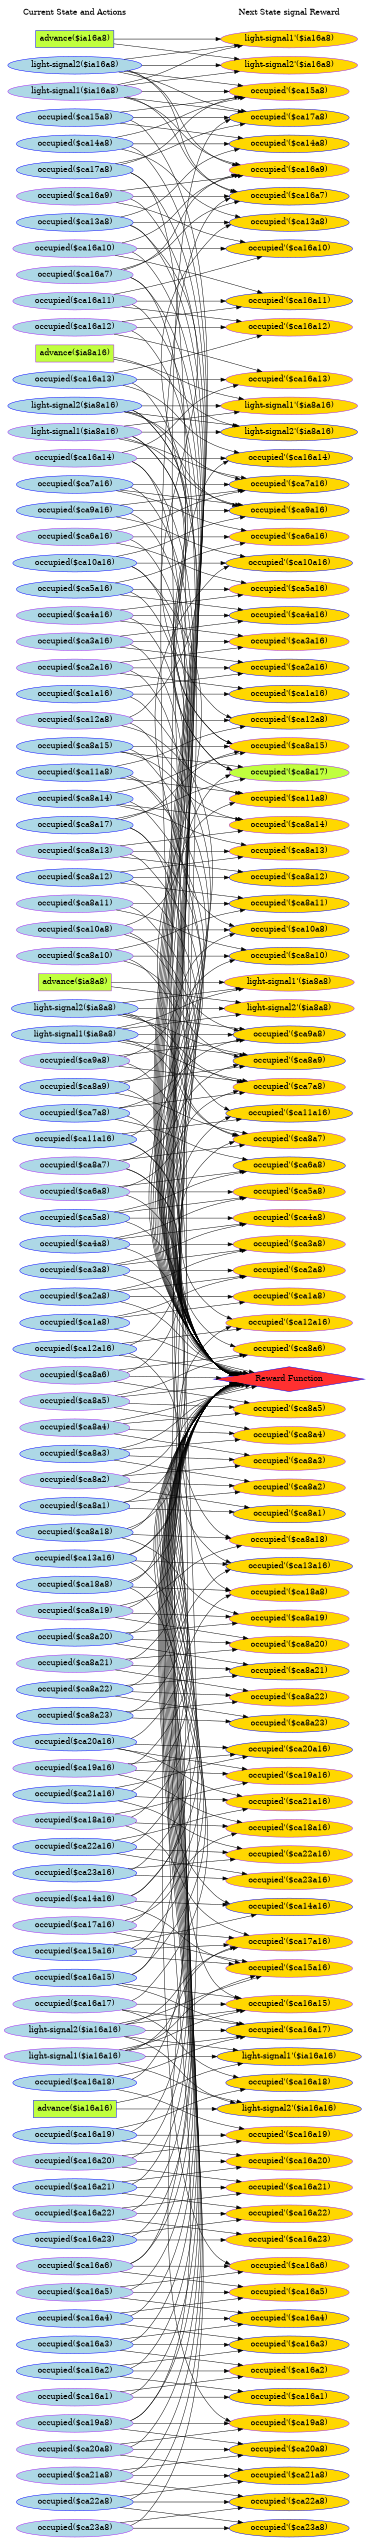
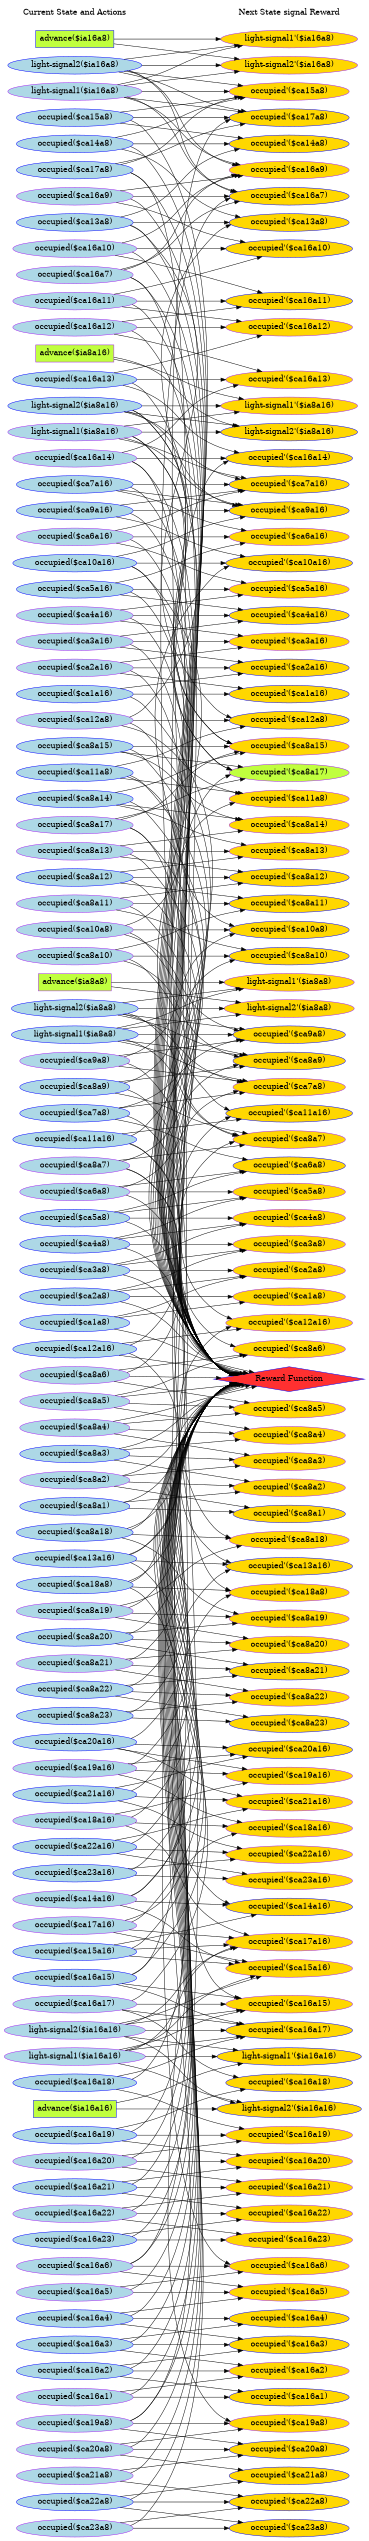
node "occupied($ca8a17)": color blue -> purple
edge "occupied($ca8a11)" -> "occupied'($ca8a12)": added
edge "occupied($ca16a5)" -> "occupied'($ca16a4)": removed
edge "occupied($ca21a8)" -> "occupied'($ca21a8)": removed
